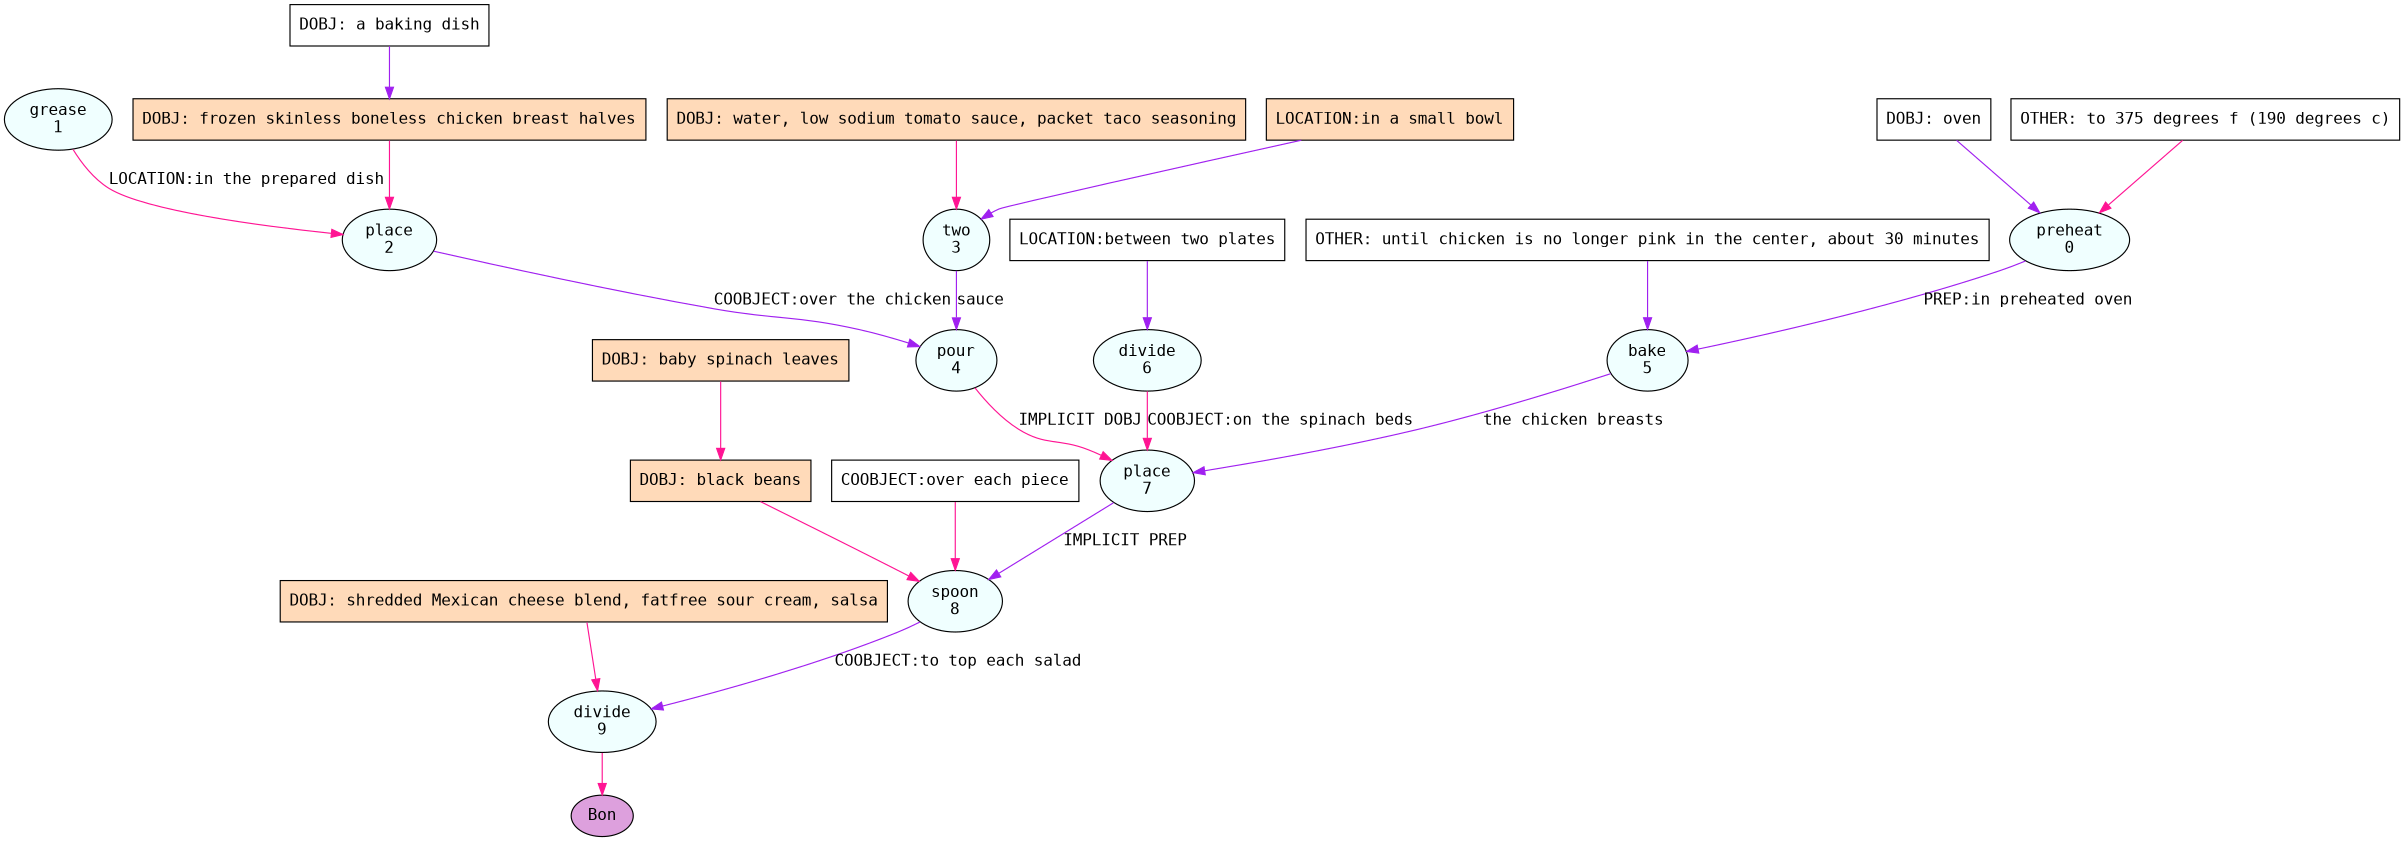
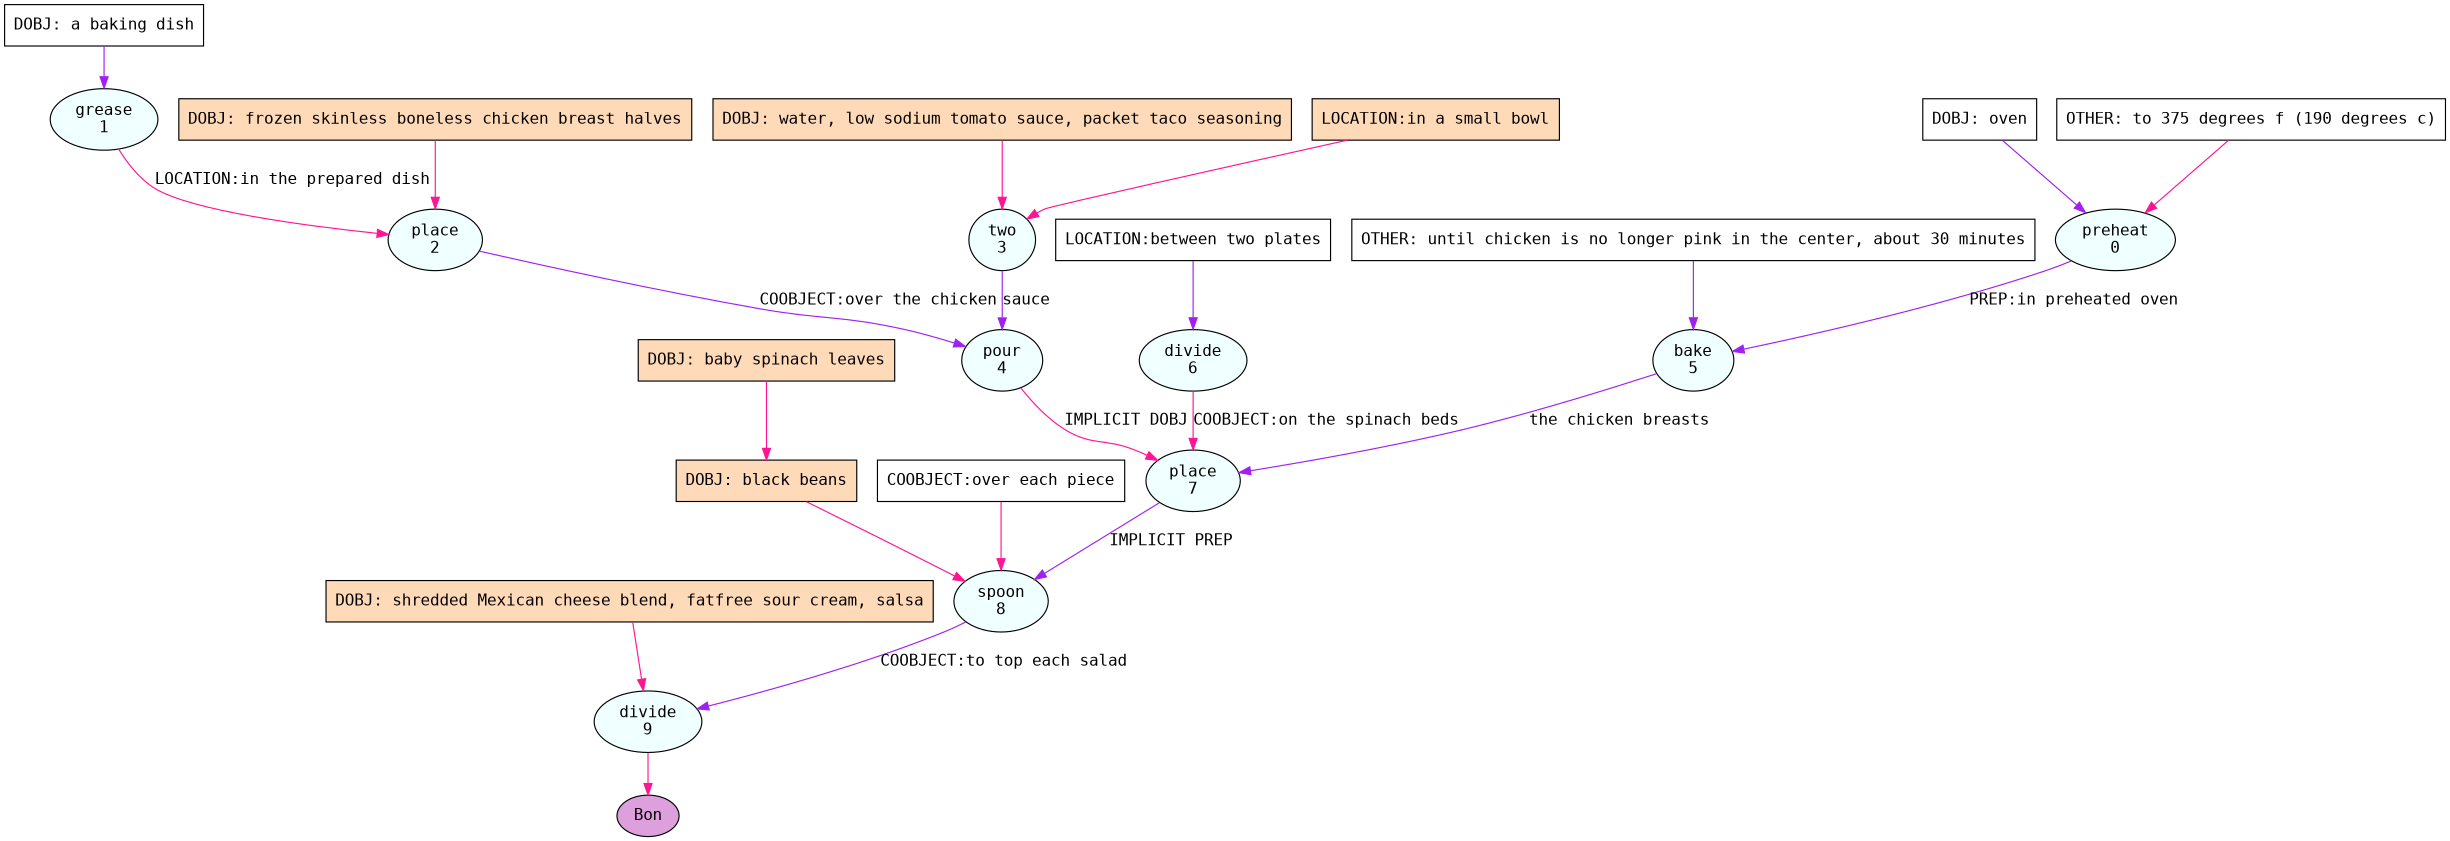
edge "DOBJ: a baking dish" -> "DOBJ: frozen skinless boneless chicken breast halves": now "DOBJ: a baking dish" -> "grease 1"
edge "LOCATION:in a small bowl" -> "two 3": color purple -> deeppink
